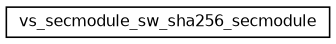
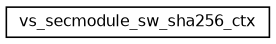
node "vs_secmodule_sw_sha256_secmodule": label "vs_secmodule_sw_sha256_secmodule" -> "vs_secmodule_sw_sha256_ctx"
